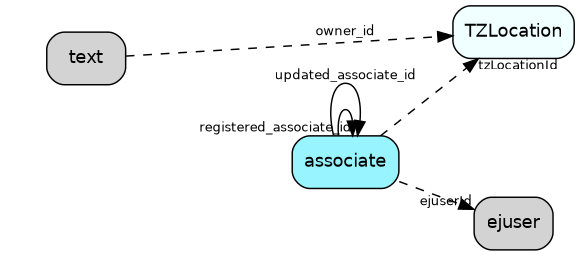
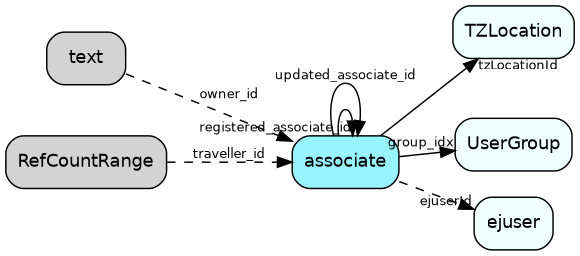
edge "text" -> "TZLocation": now "text" -> "associate"
edge "associate" -> "TZLocation": style dashed -> solid
node "UserGroup": added
node "RefCountRange": added
node "ejuser": fillcolor lightgrey -> azure1
